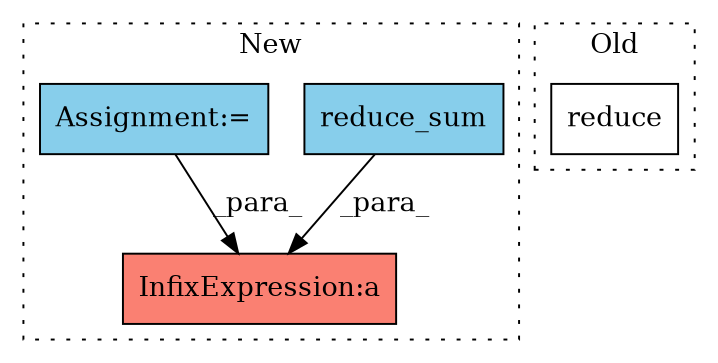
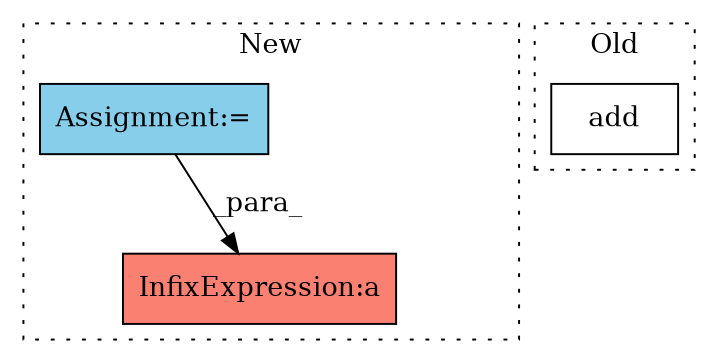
node "reduce_sum": removed
node "reduce": label "reduce" -> "add"
